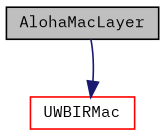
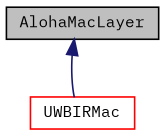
edge "AlohaMacLayer" -> "UWBIRMac": reversed
